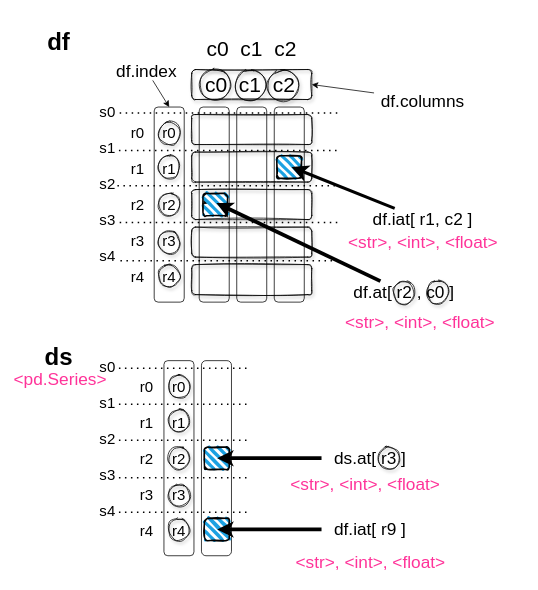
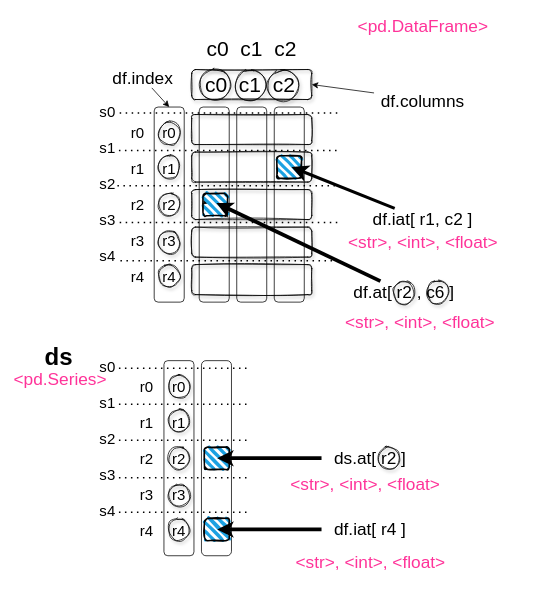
node "<pd.DataFrame>": added
node "df": removed
node "df.index": moved (147, 71) -> (143, 78)
node "df.at[ r2 , c0 ]": label "df.at[ r2 , c0 ]" -> "df.at[ r2 , c6 ]"
node "ds.at[ r3 ]": label "ds.at[ r3 ]" -> "ds.at[ r2 ]"
node "df.iat[ r9 ]": label "df.iat[ r9 ]" -> "df.iat[ r4 ]"
